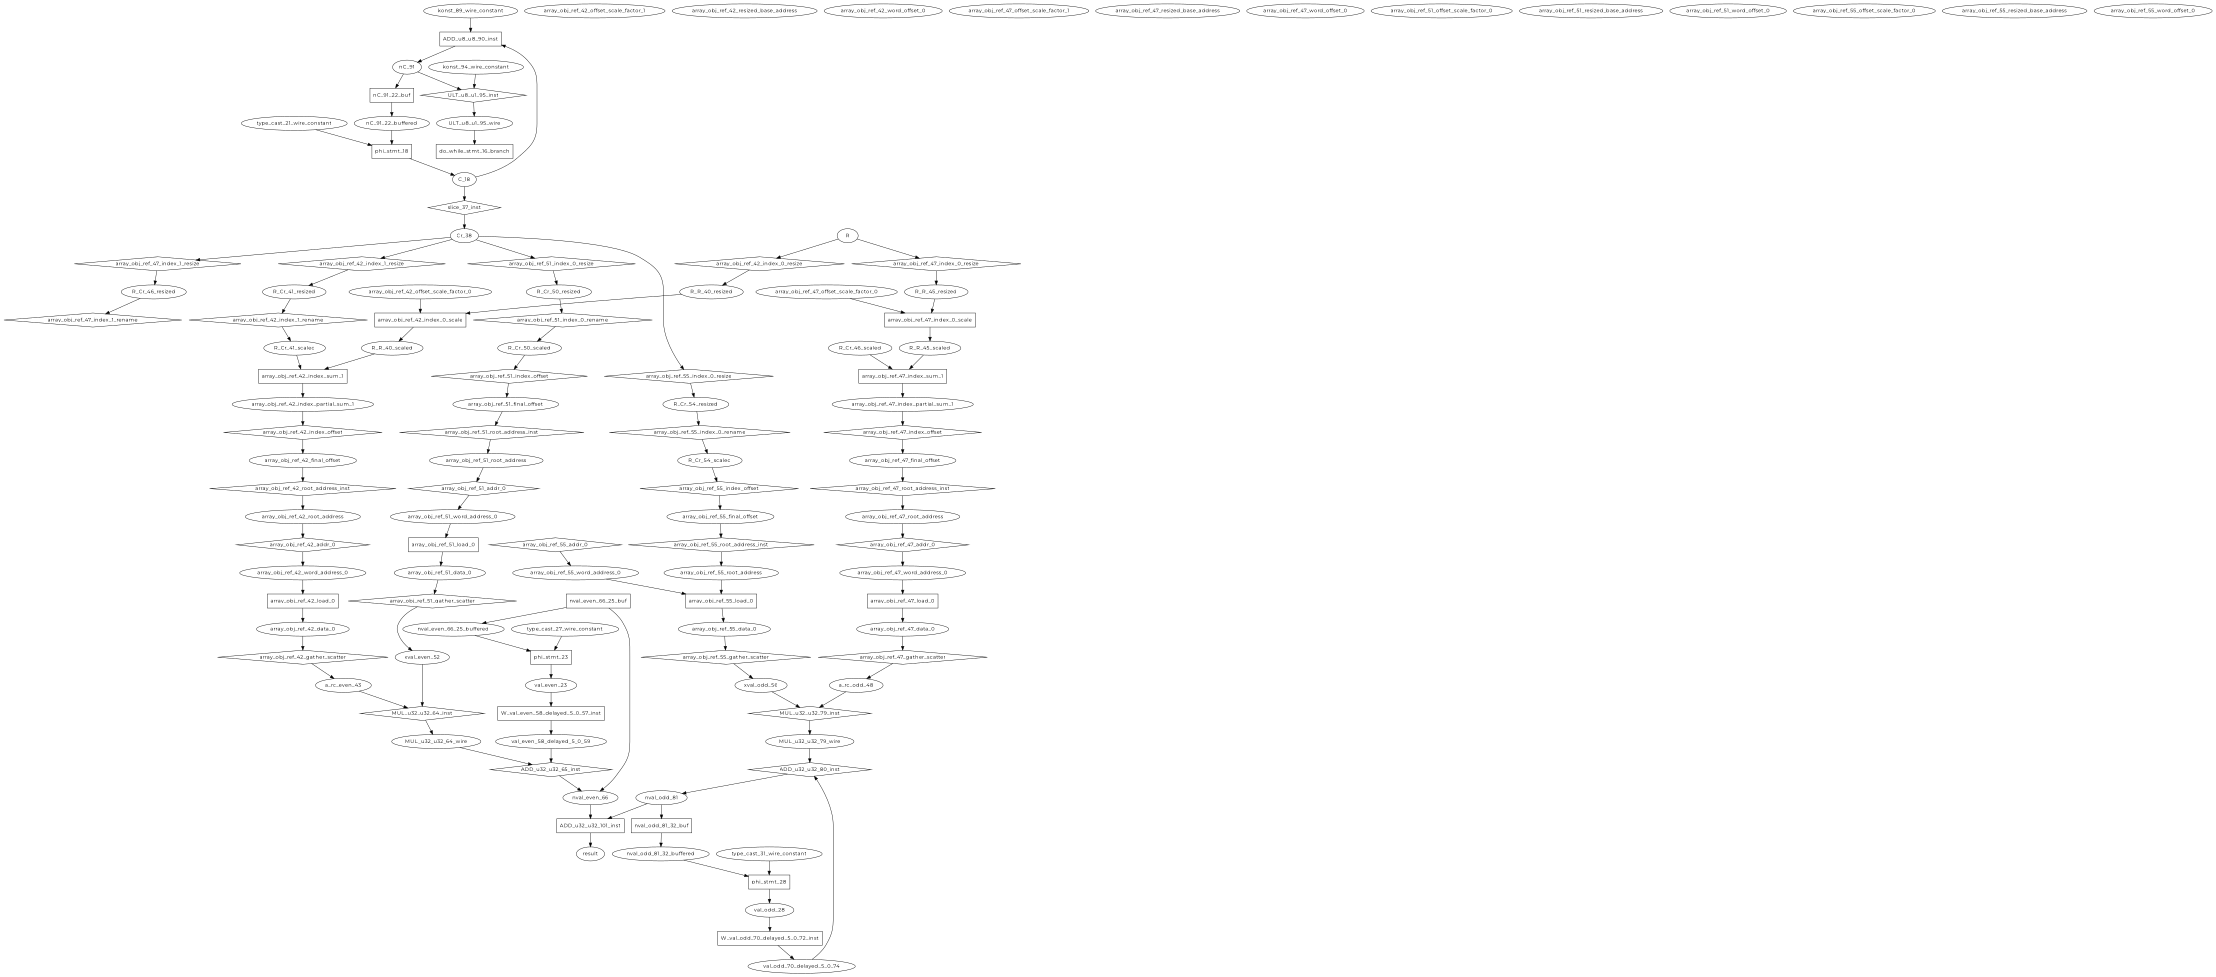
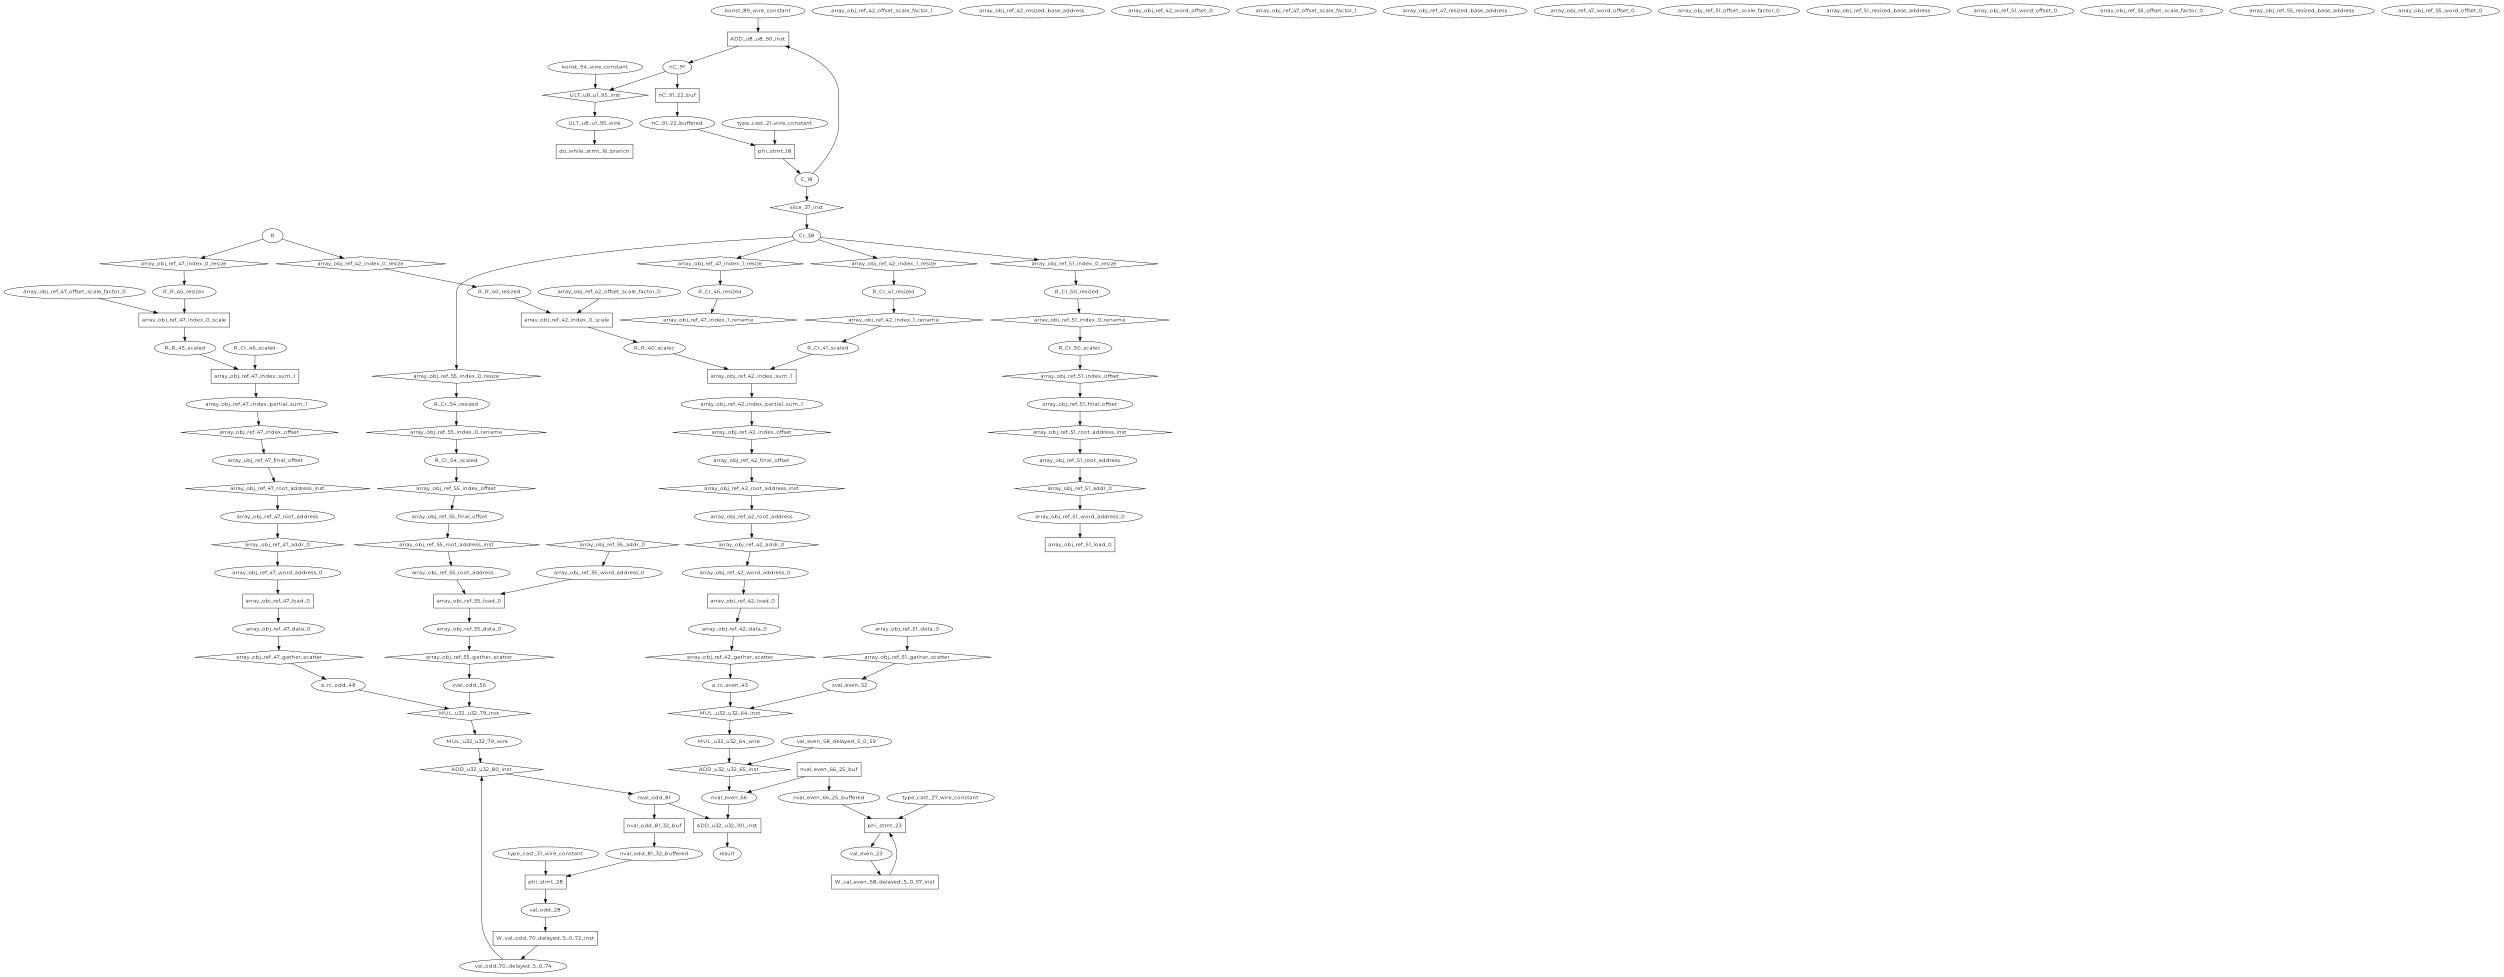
edge "array_obj_ref_51_load_0" -> "array_obj_ref_51_data_0": removed
edge "W_val_even_58_delayed_5_0_57_inst" -> "val_even_58_delayed_5_0_59": now "W_val_even_58_delayed_5_0_57_inst" -> "phi_stmt_23"
